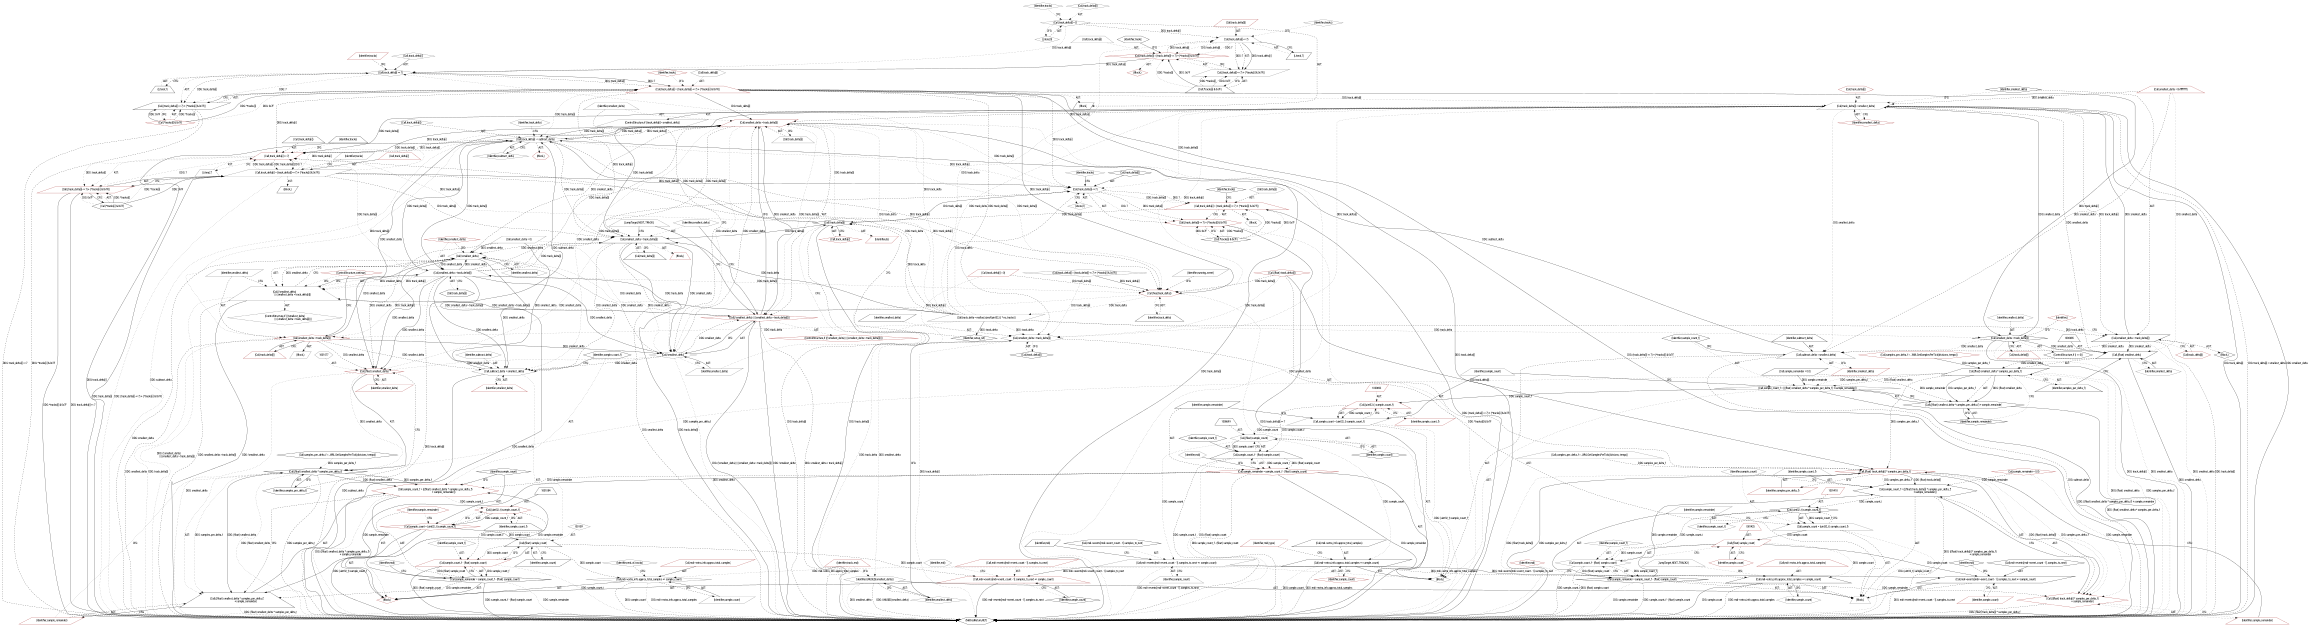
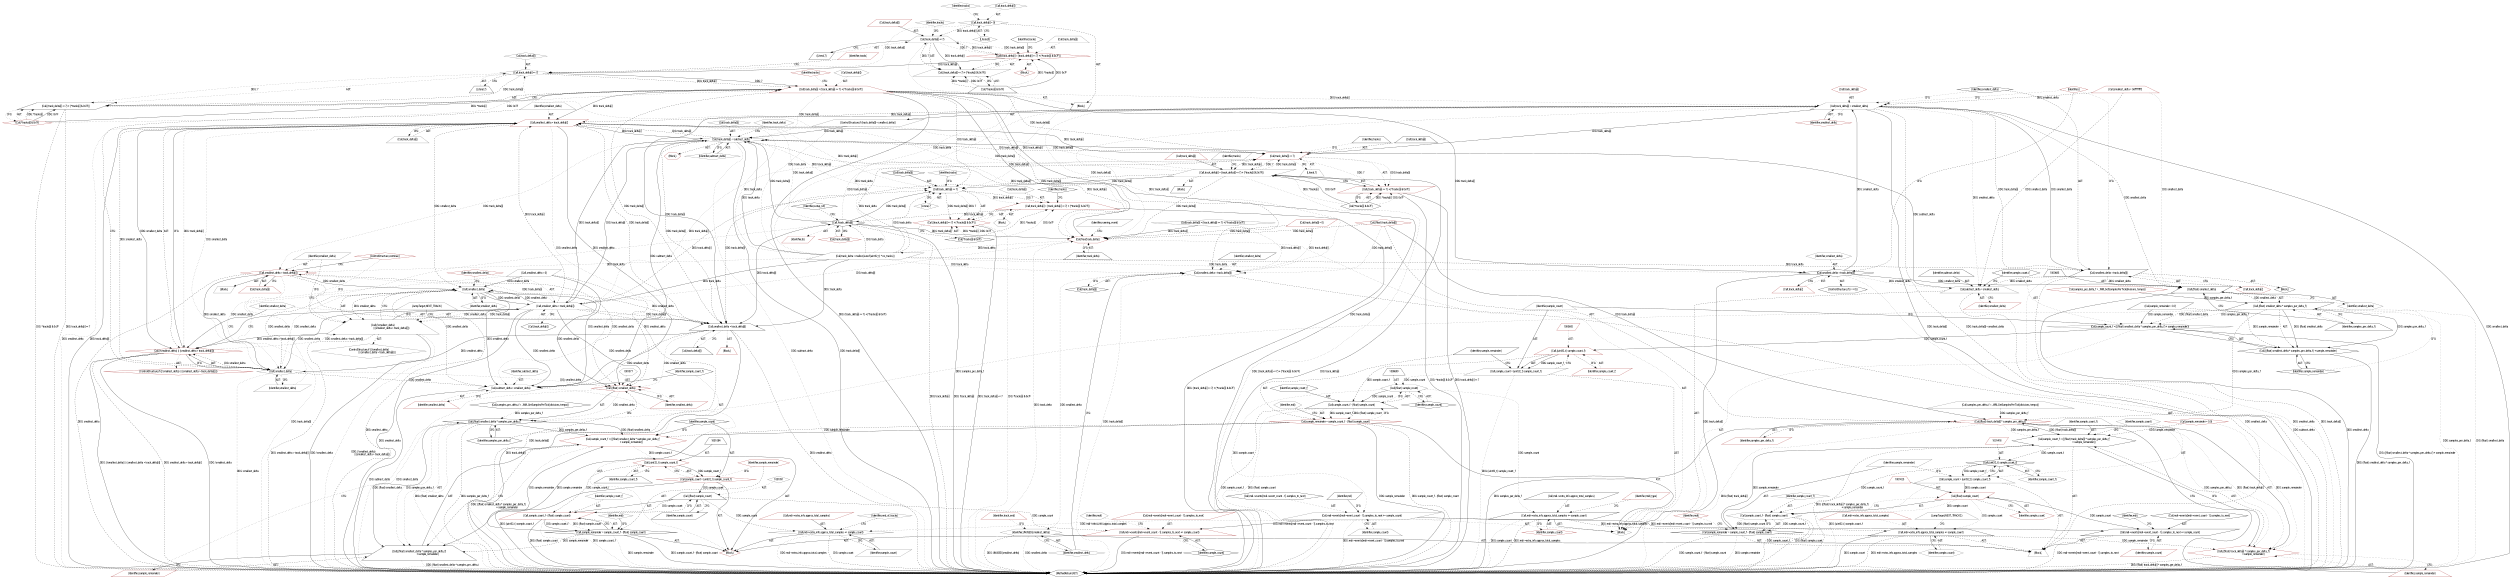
edge "(Identifier,i)" -> "(Call,track_delta[i] < smallest_delta)": added, label "CFG:"
edge "(Call,!track_delta[i])" -> "(Call,free(track_delta))": added, label "DDG: track_delta[i]"
edge "(Call,track_delta = malloc(sizeof(uint32_t) * no_tracks))" -> "(Identifier,setup_ret)": now "(Call,track_delta = malloc(sizeof(uint32_t) * no_tracks))" -> "(Call,track_delta[i] -= subtract_delta)"
